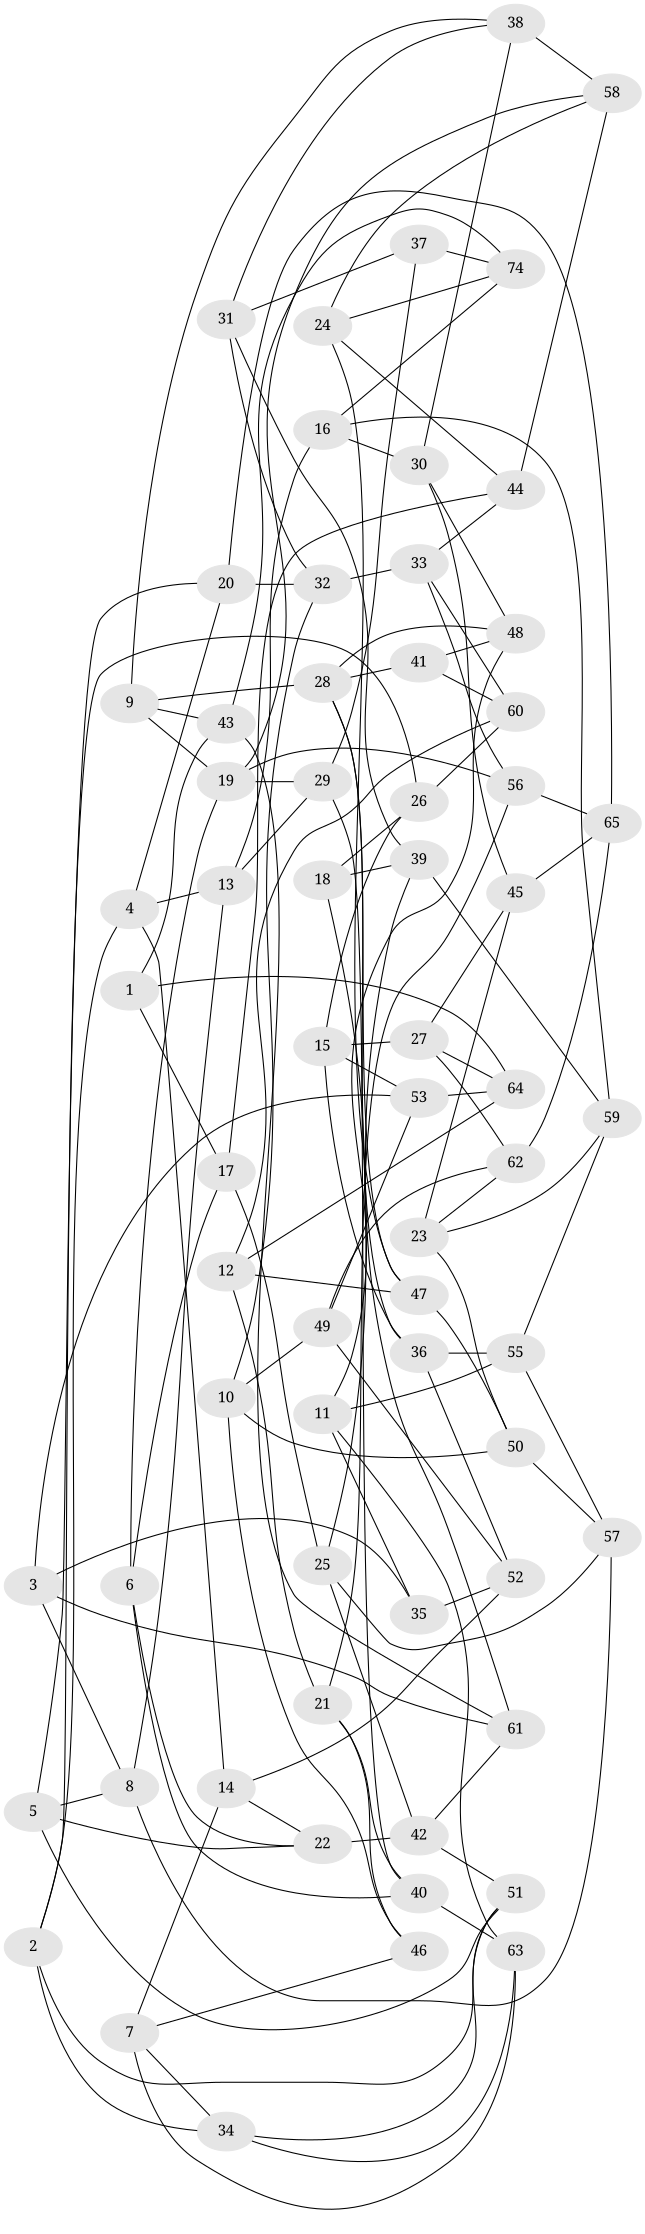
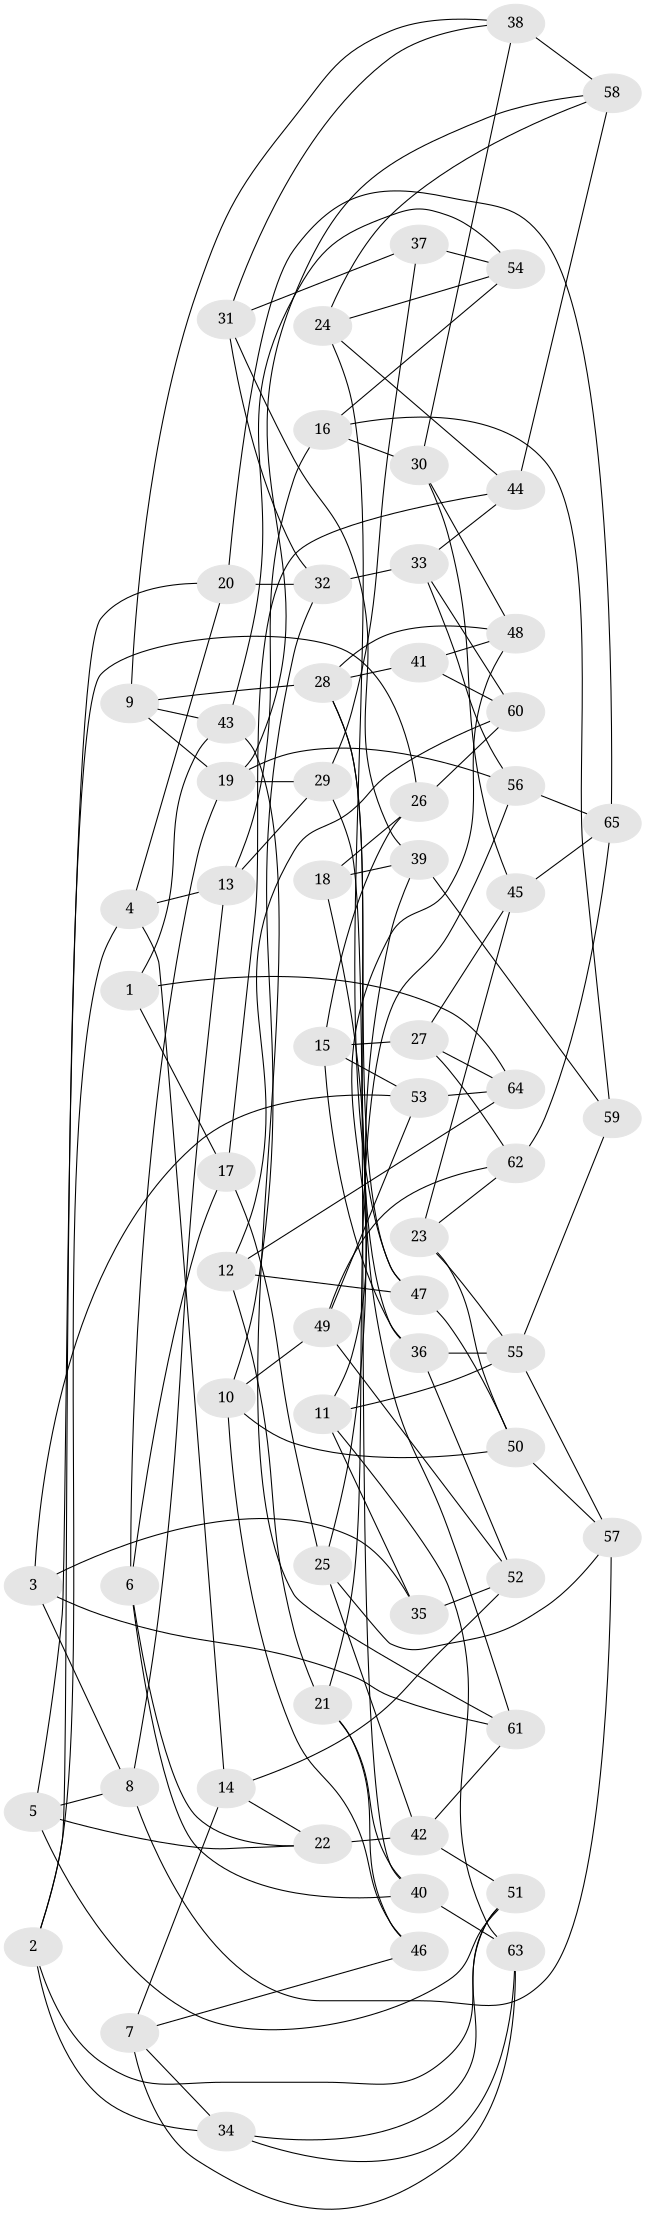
node "74": label "74" -> "54"
edge "59" -- "23": now "55" -- "23"
